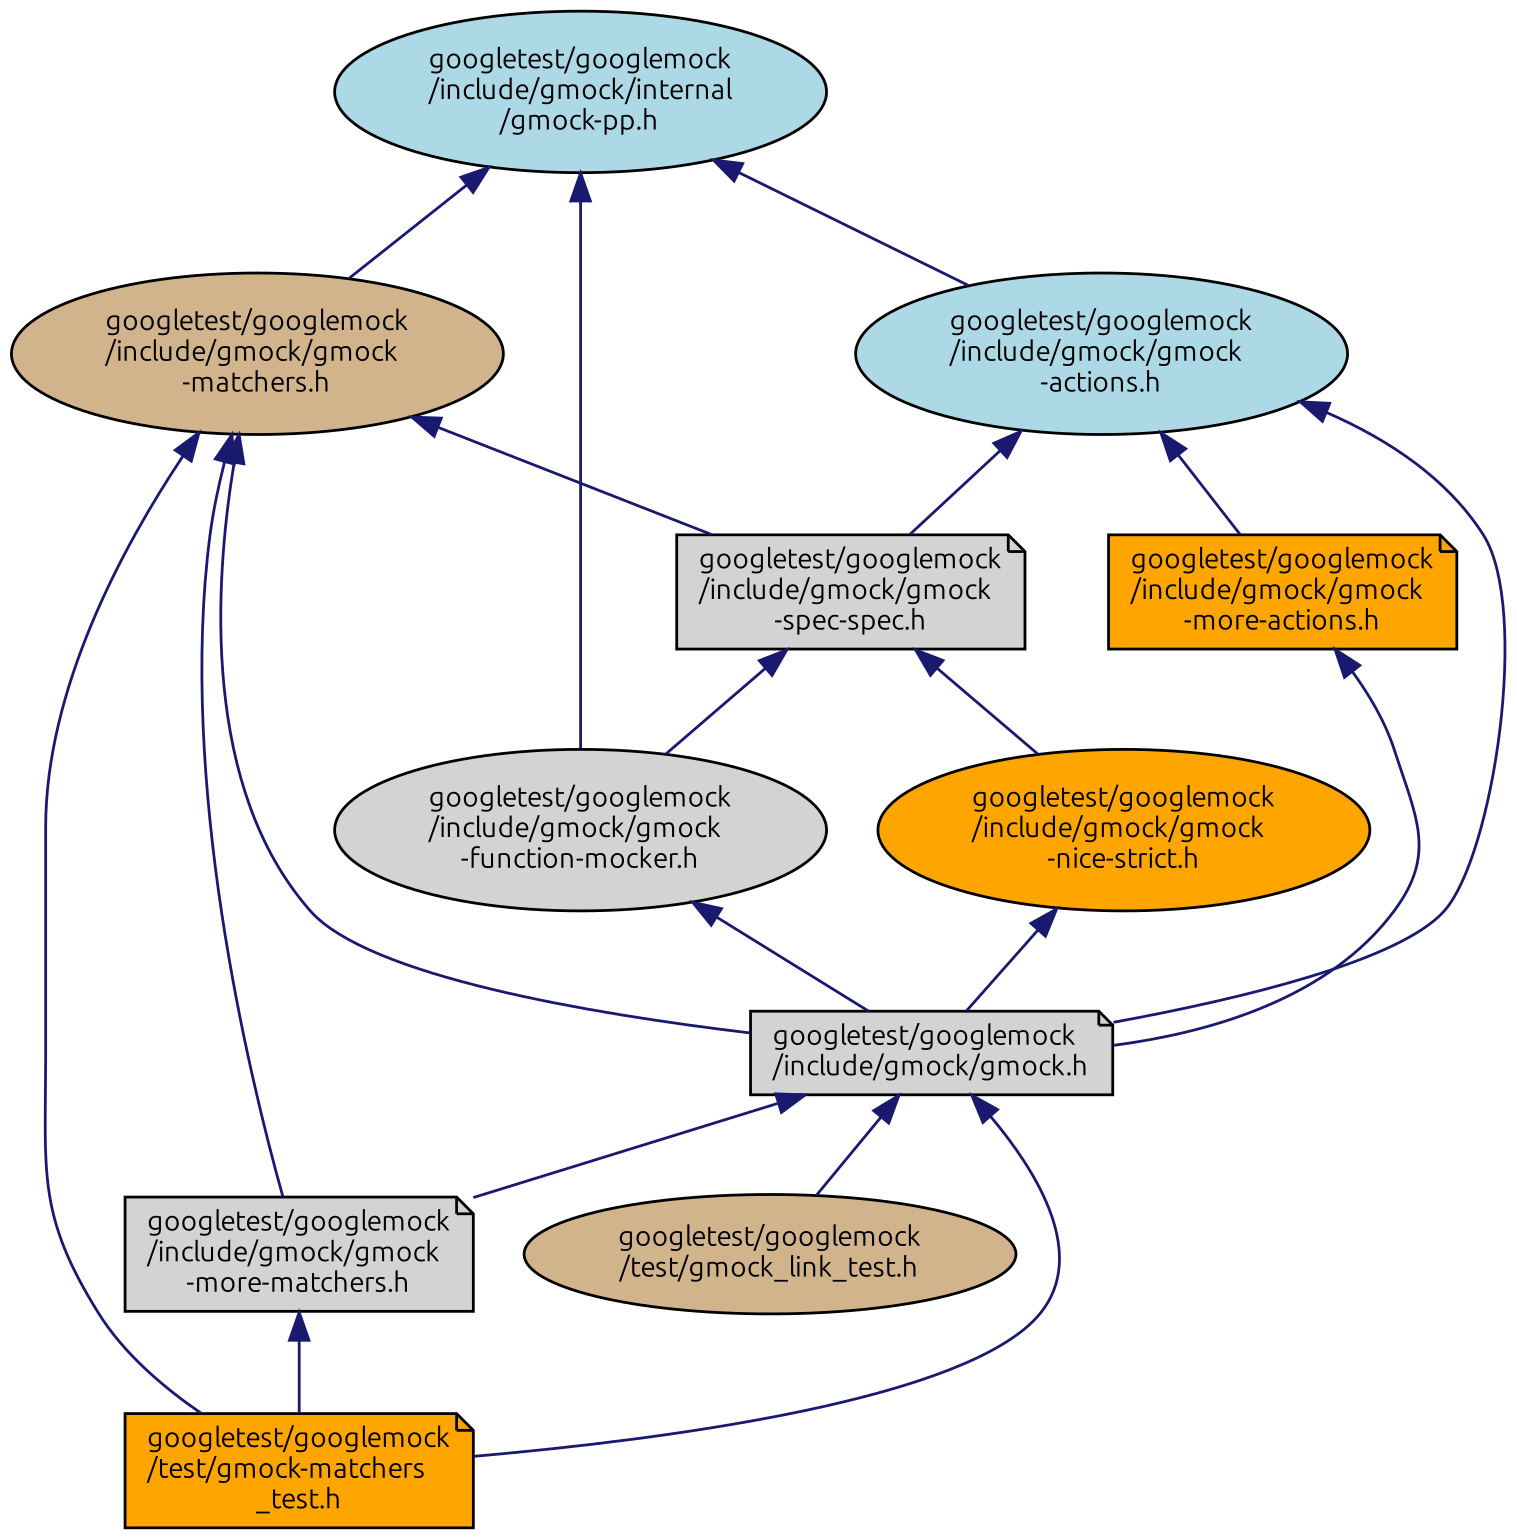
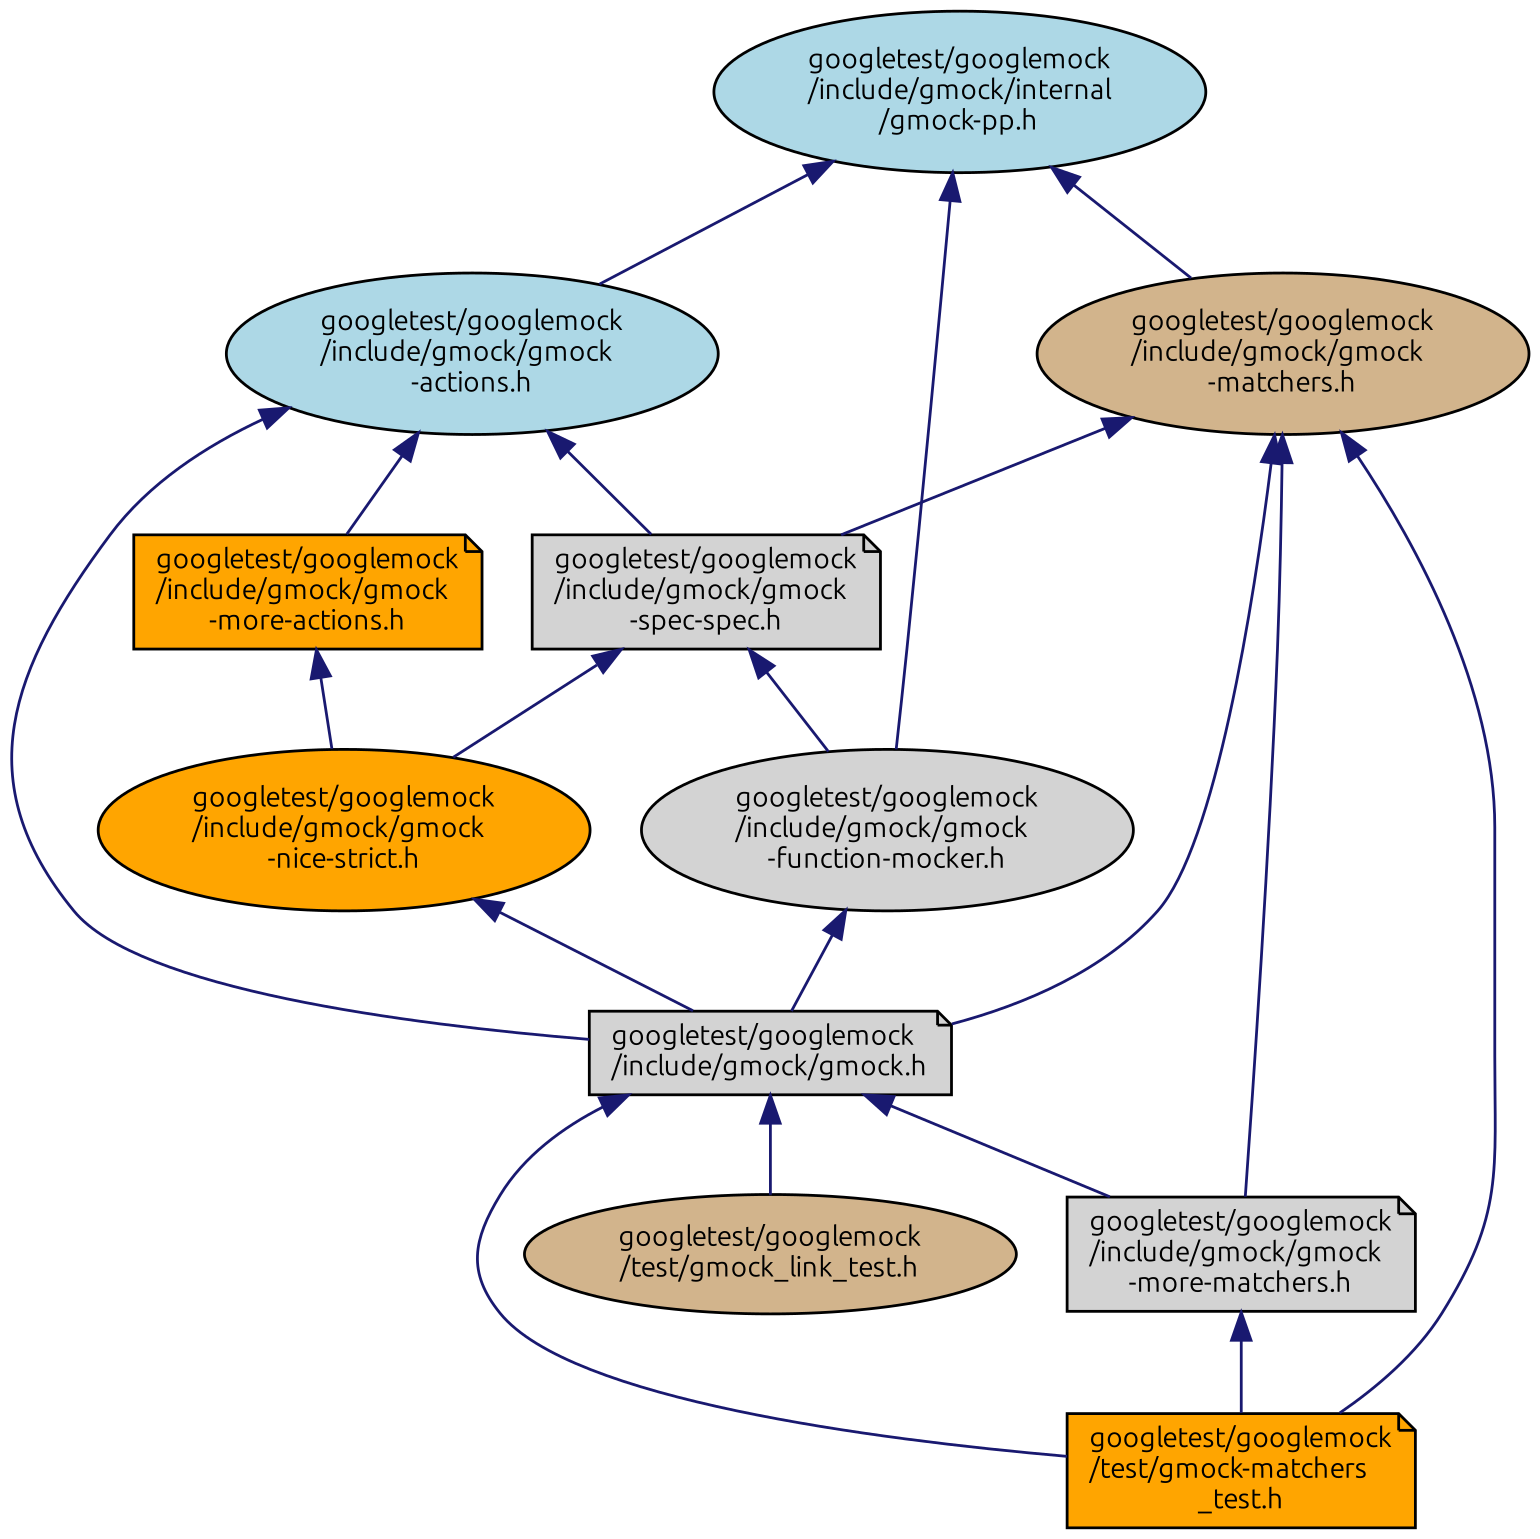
edge "googletest/googlemock /include/gmock/gmock.h" -> "googletest/googlemock /include/gmock/gmock -more-actions.h": now "googletest/googlemock /include/gmock/gmock -nice-strict.h" -> "googletest/googlemock /include/gmock/gmock -more-actions.h"
